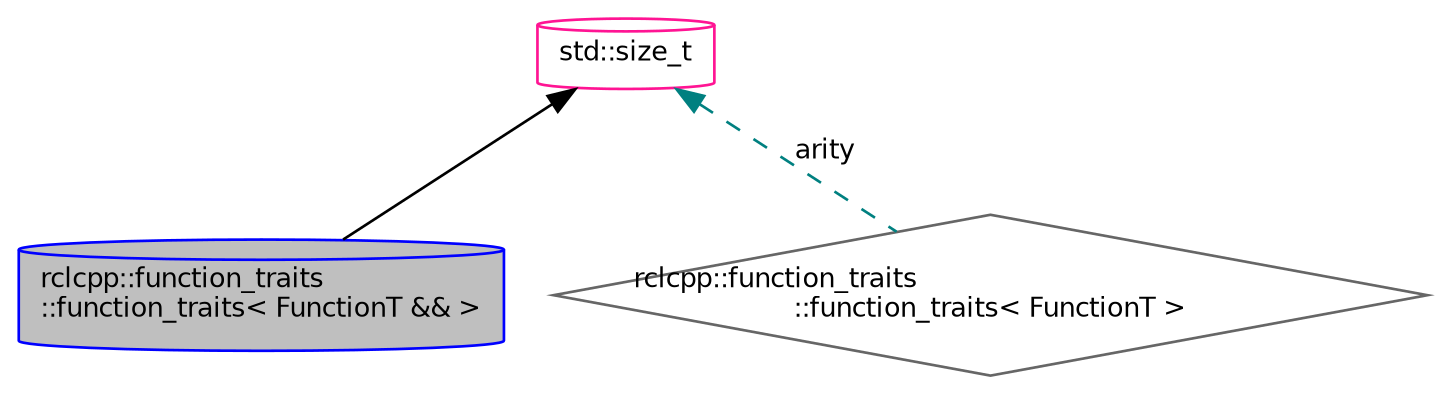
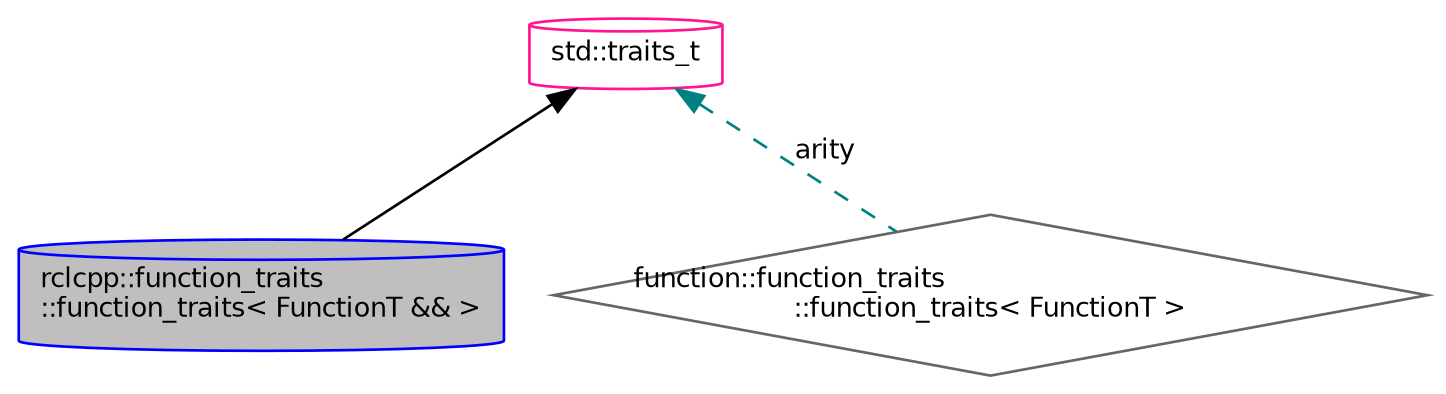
node "std::size_t": label "std::size_t" -> "std::traits_t"
node "rclcpp::function_traits ::function_traits< FunctionT >": label "rclcpp::function_traits ::function_traits< FunctionT >" -> "function::function_traits ::function_traits< FunctionT >"
